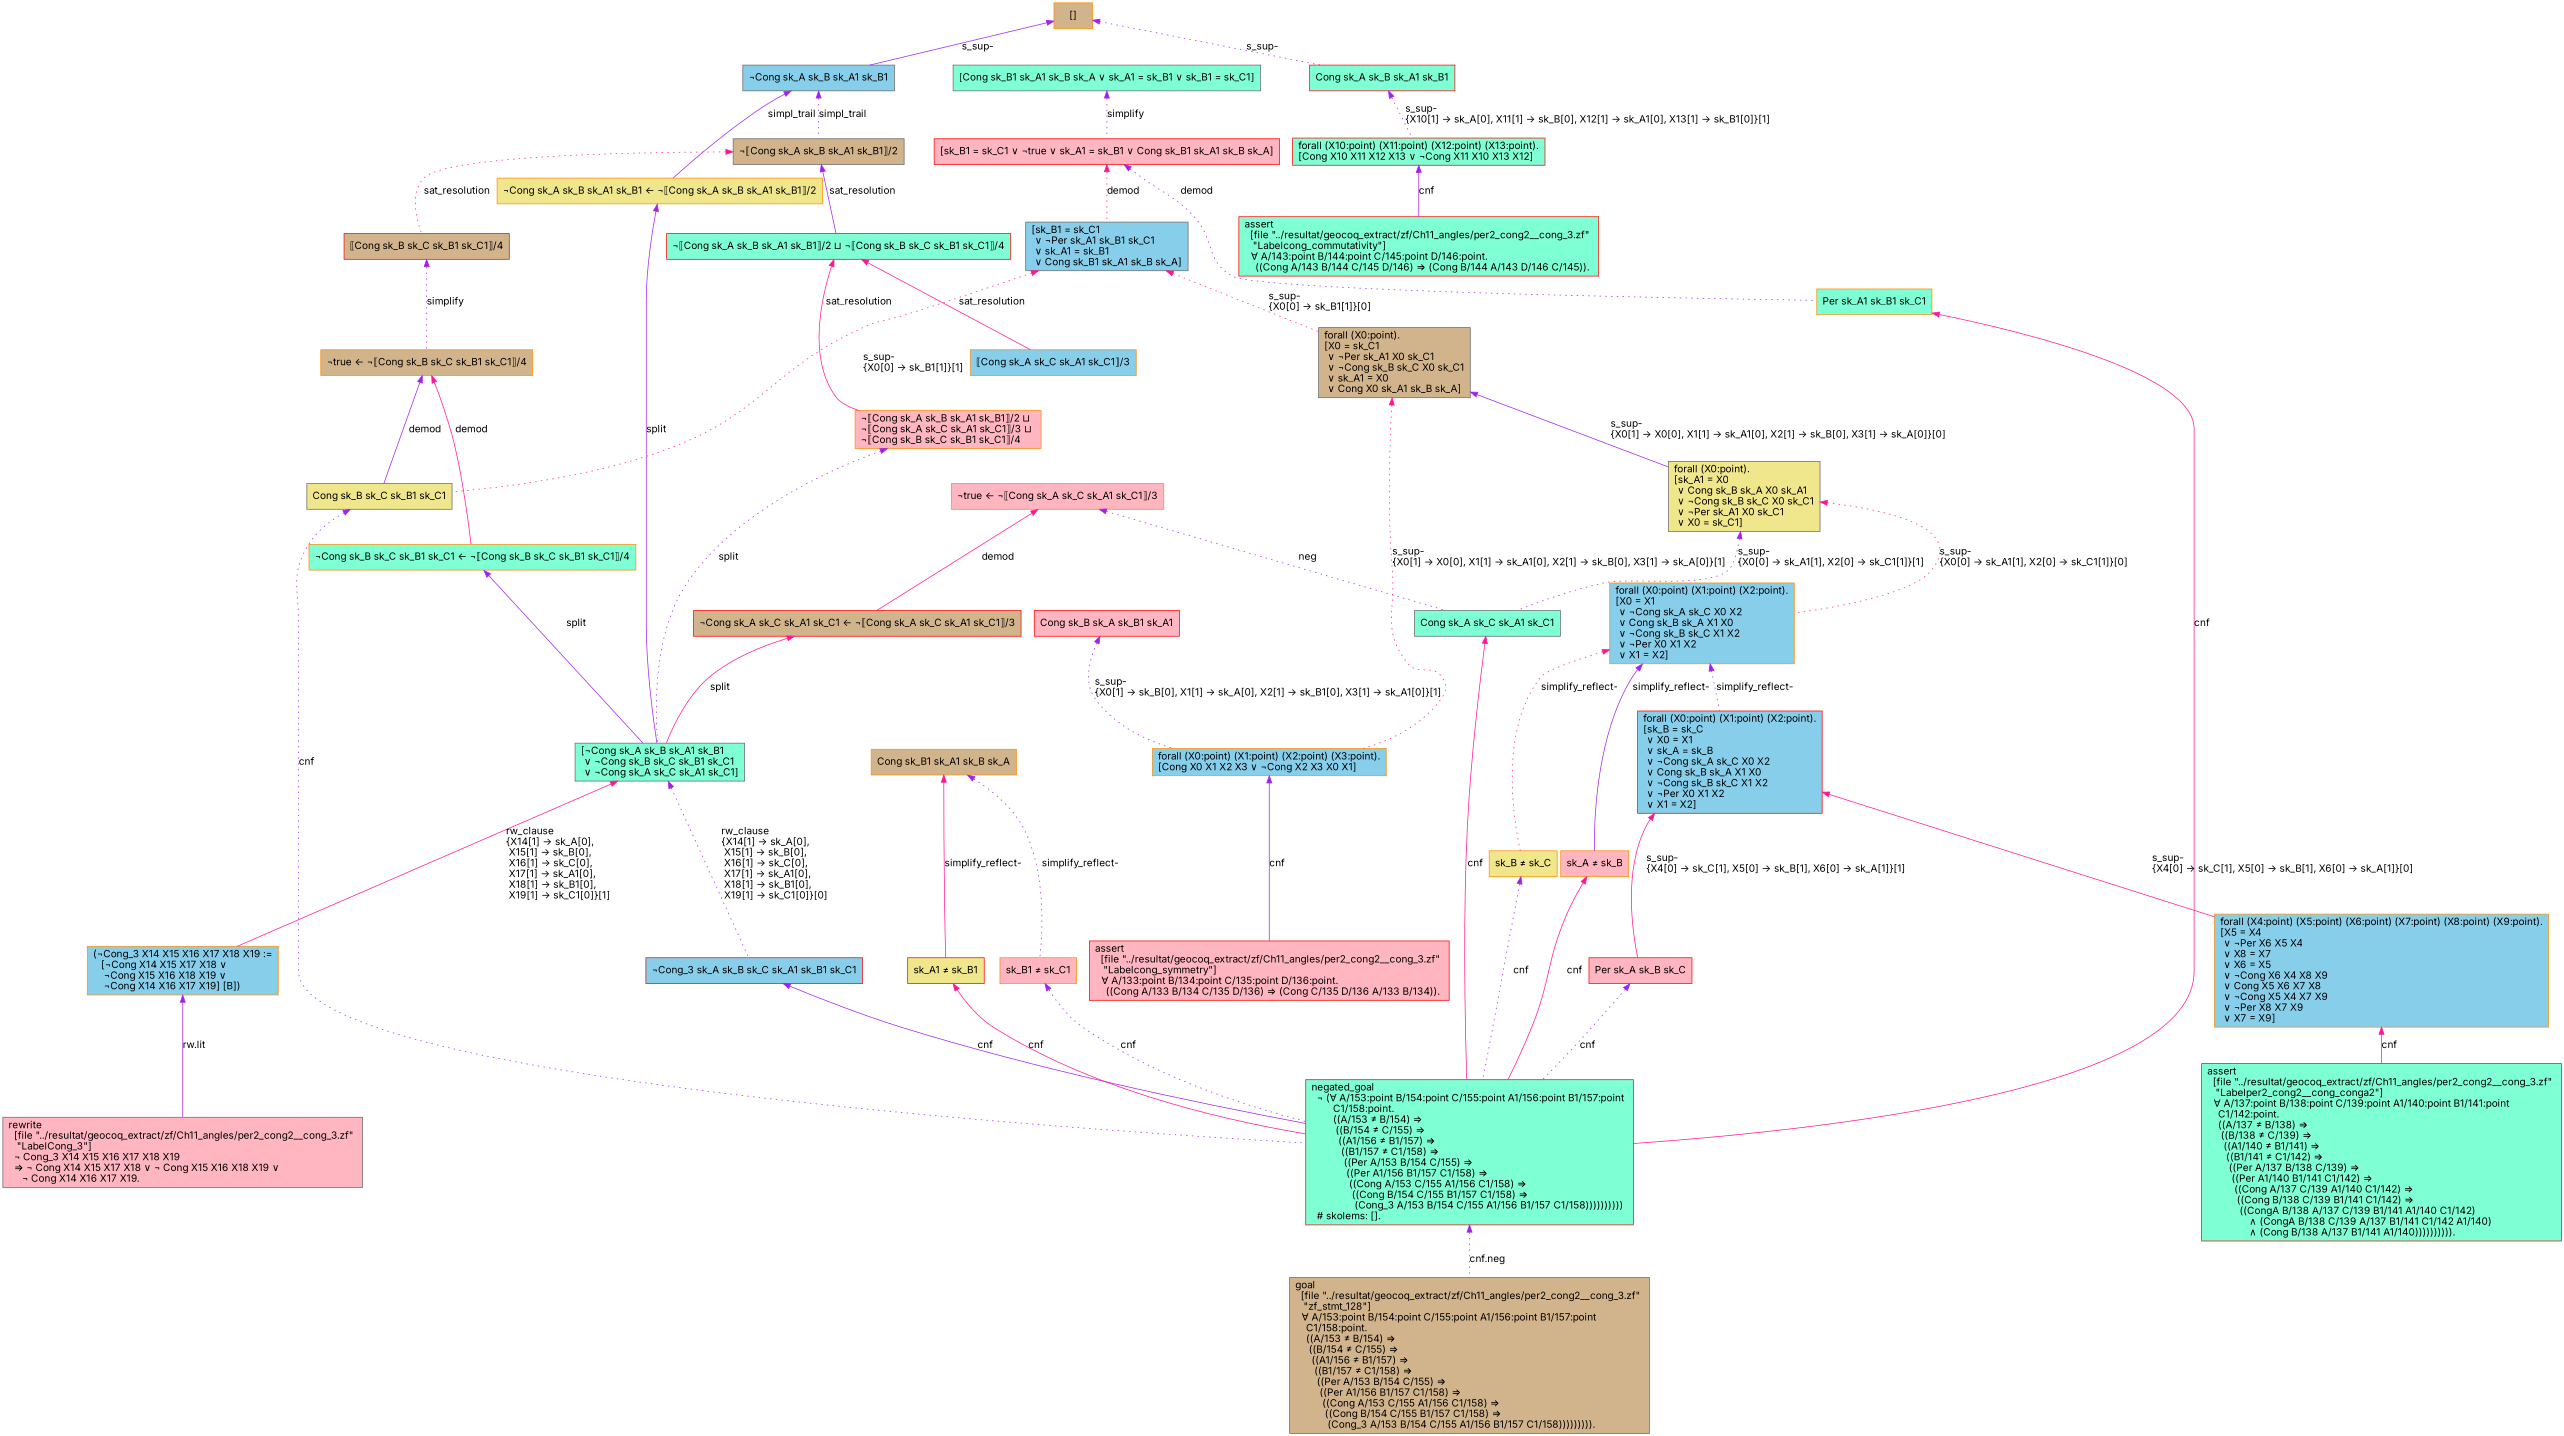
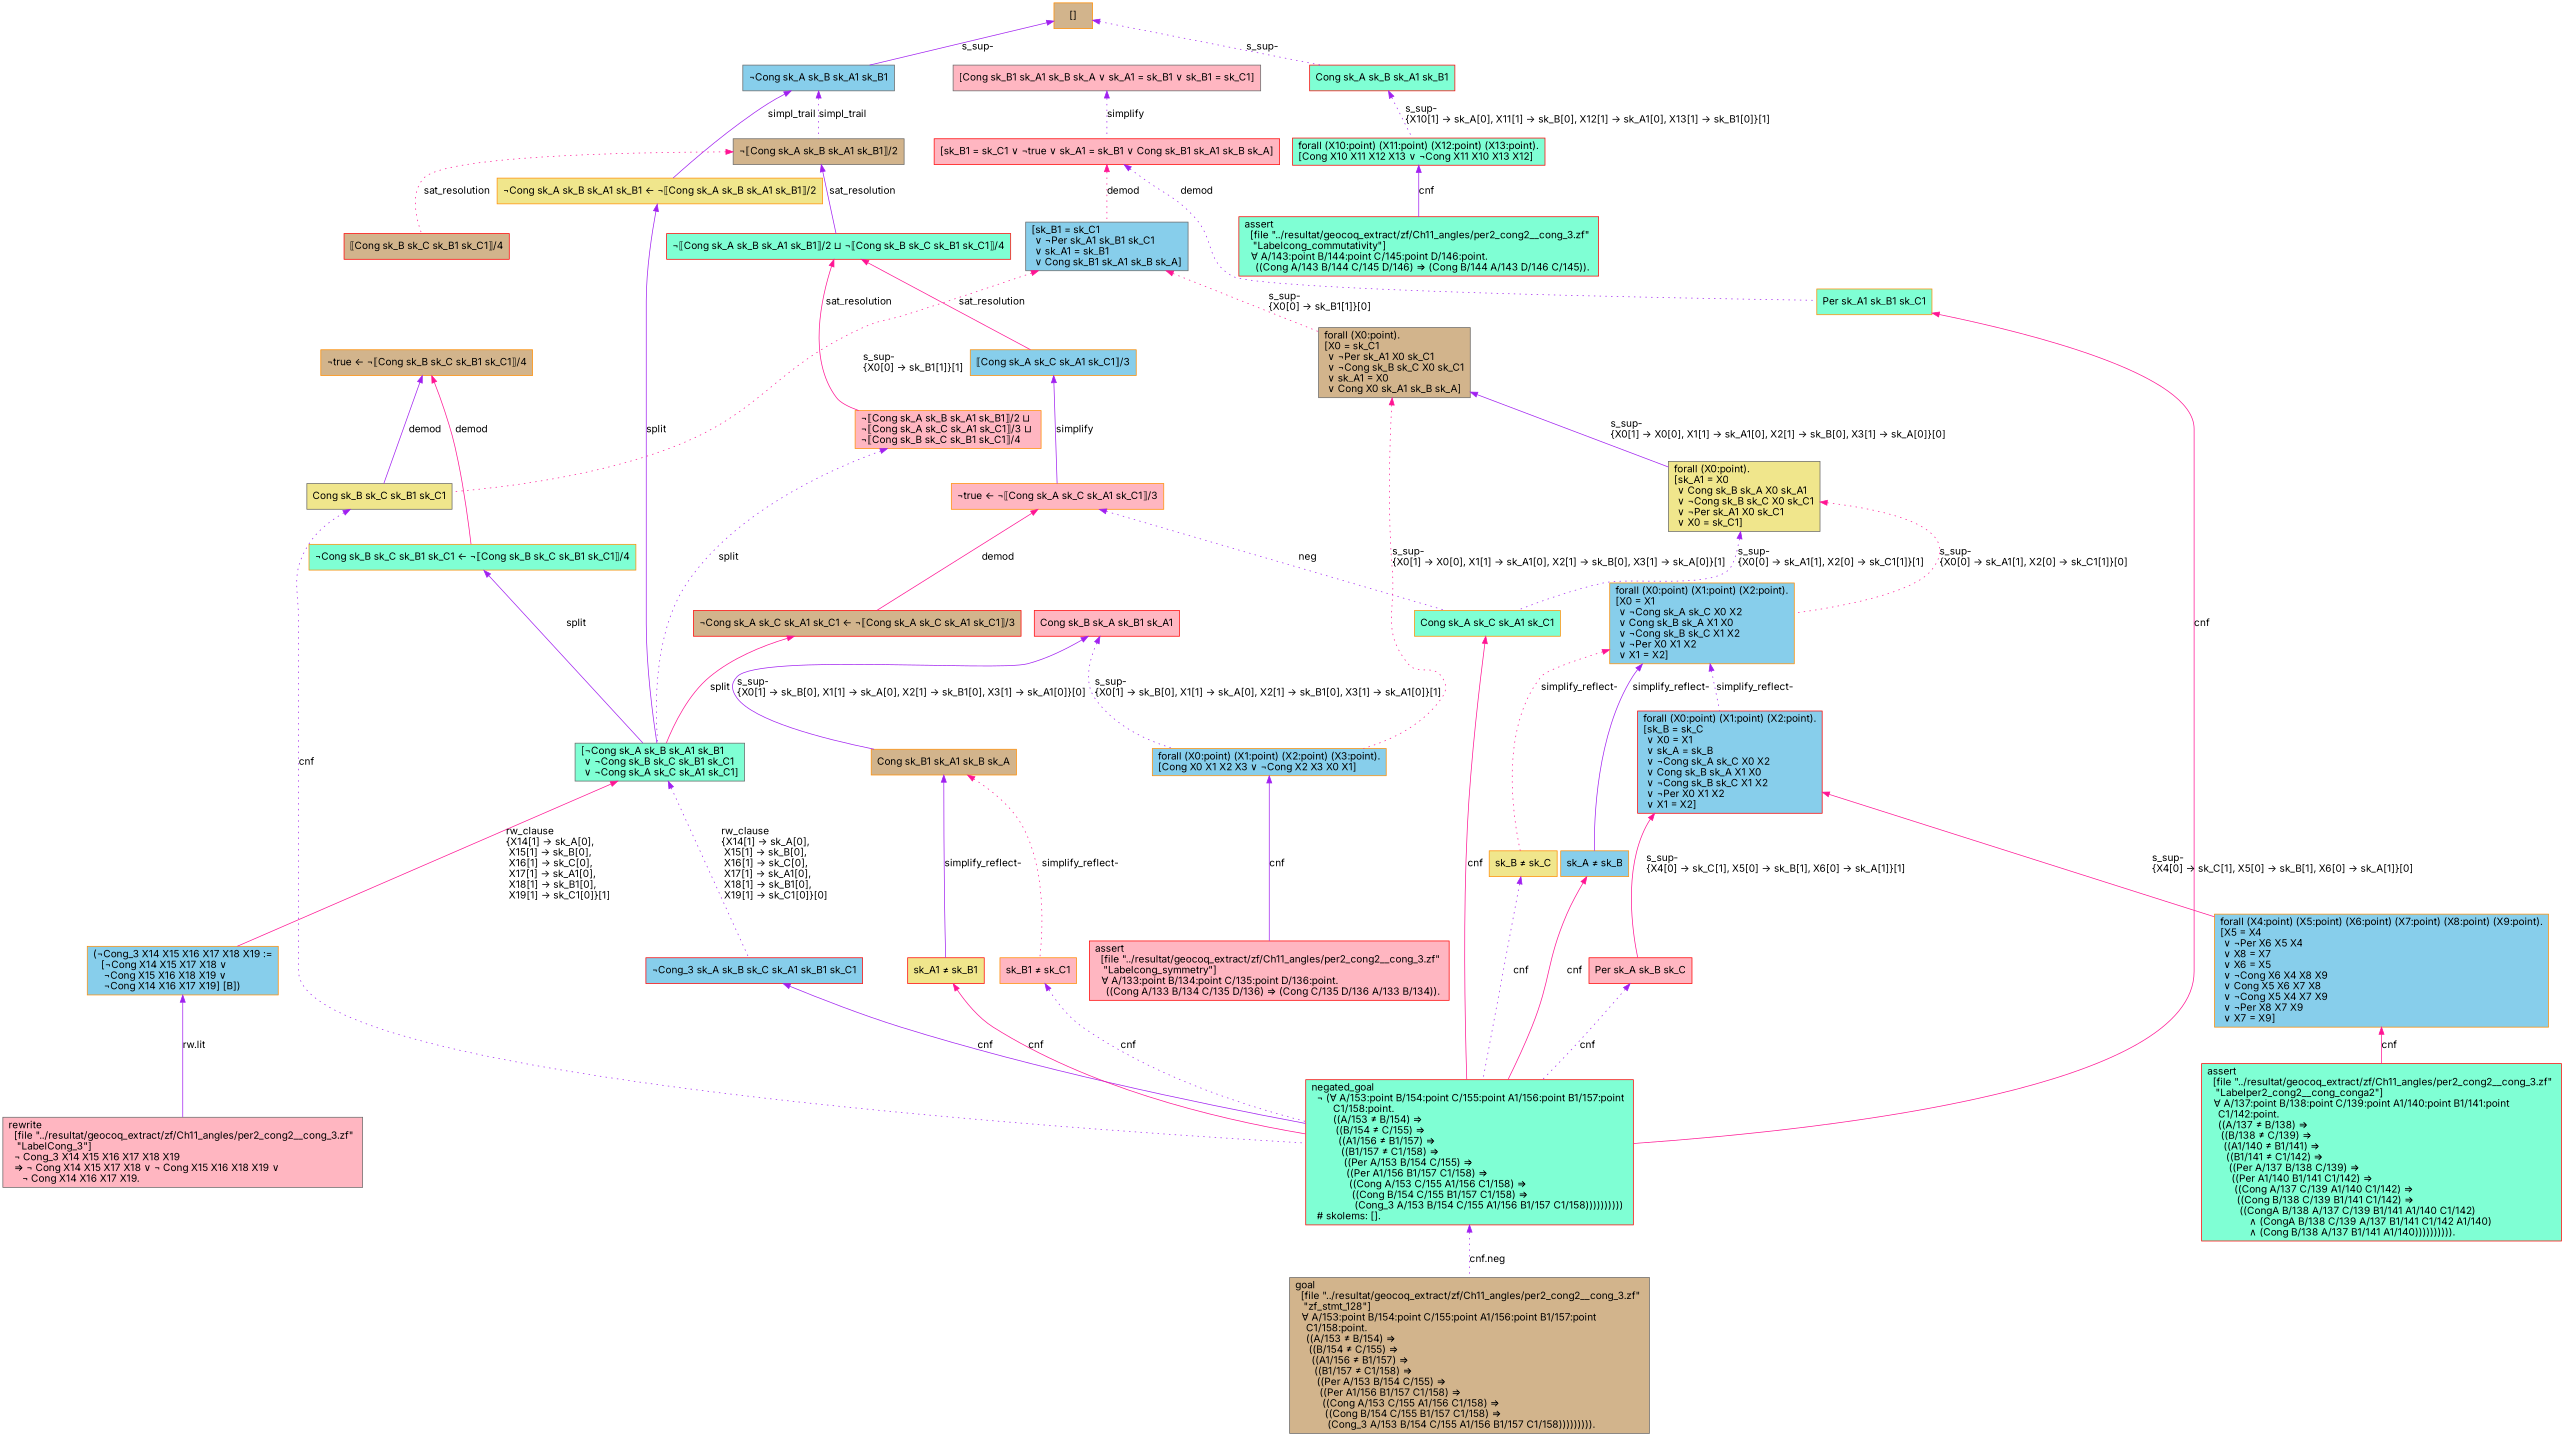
node "[Cong sk_B1 sk_A1 sk_B sk_A ∨ sk_A1 = sk_B1 ∨ sk_B1 = sk_C1]": fillcolor aquamarine -> lightpink
edge "¬true ← ¬⟦Cong sk_B sk_C sk_B1 sk_C1⟧/4" -> "⟦Cong sk_B sk_C sk_B1 sk_C1⟧/4": removed, label "simplify"
edge "¬true ← ¬⟦Cong sk_A sk_C sk_A1 sk_C1⟧/3" -> "⟦Cong sk_A sk_C sk_A1 sk_C1⟧/3": added, label "simplify"
node "Cong sk_A sk_C sk_A1 sk_C1": color gray40 -> darkorange
edge "Cong sk_B1 sk_A1 sk_B sk_A" -> "Cong sk_B sk_A sk_B1 sk_A1": added, label "s_sup- {X0[1] → sk_B[0], X1[1] → sk_A[0], X2[1] → sk_B1[0], X3[1] → sk_A1[0]}[0]"
edge "sk_B1 ≠ sk_C1" -> "Cong sk_B1 sk_A1 sk_B sk_A": color purple -> deeppink
node "sk_A ≠ sk_B": fillcolor lightpink -> skyblue
edge "sk_A1 ≠ sk_B1" -> "Cong sk_B1 sk_A1 sk_B sk_A": color deeppink -> purple
